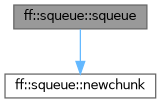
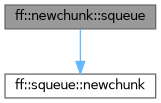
node "ff::squeue::squeue": label "ff::squeue::squeue" -> "ff::newchunk::squeue"
